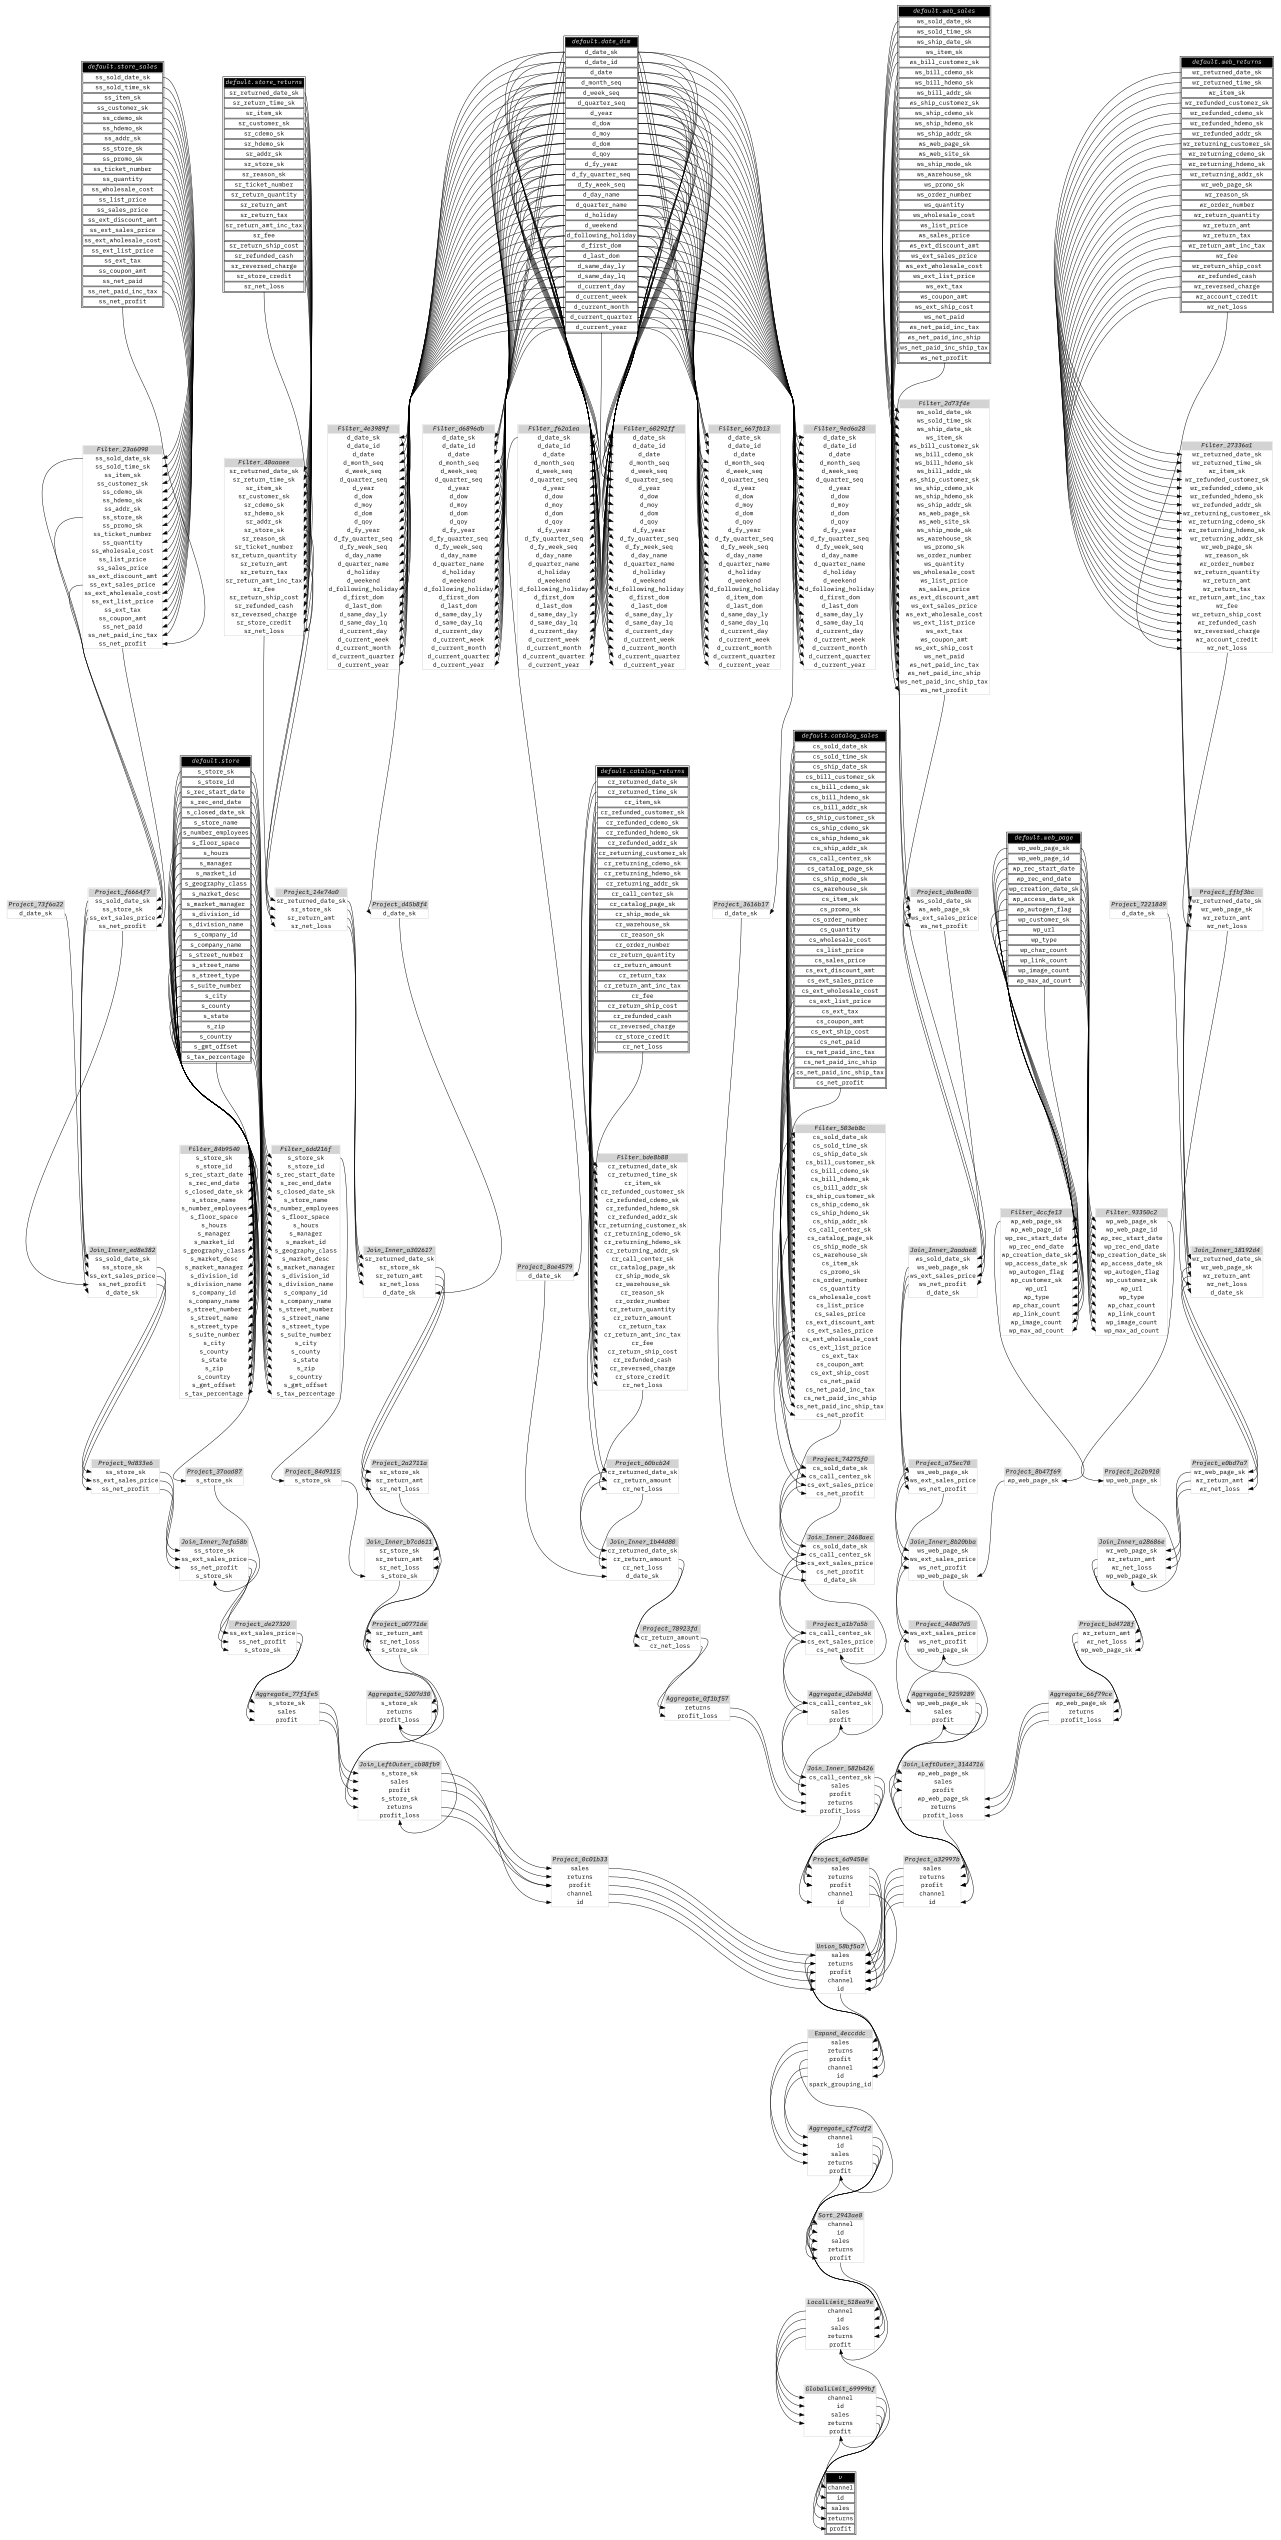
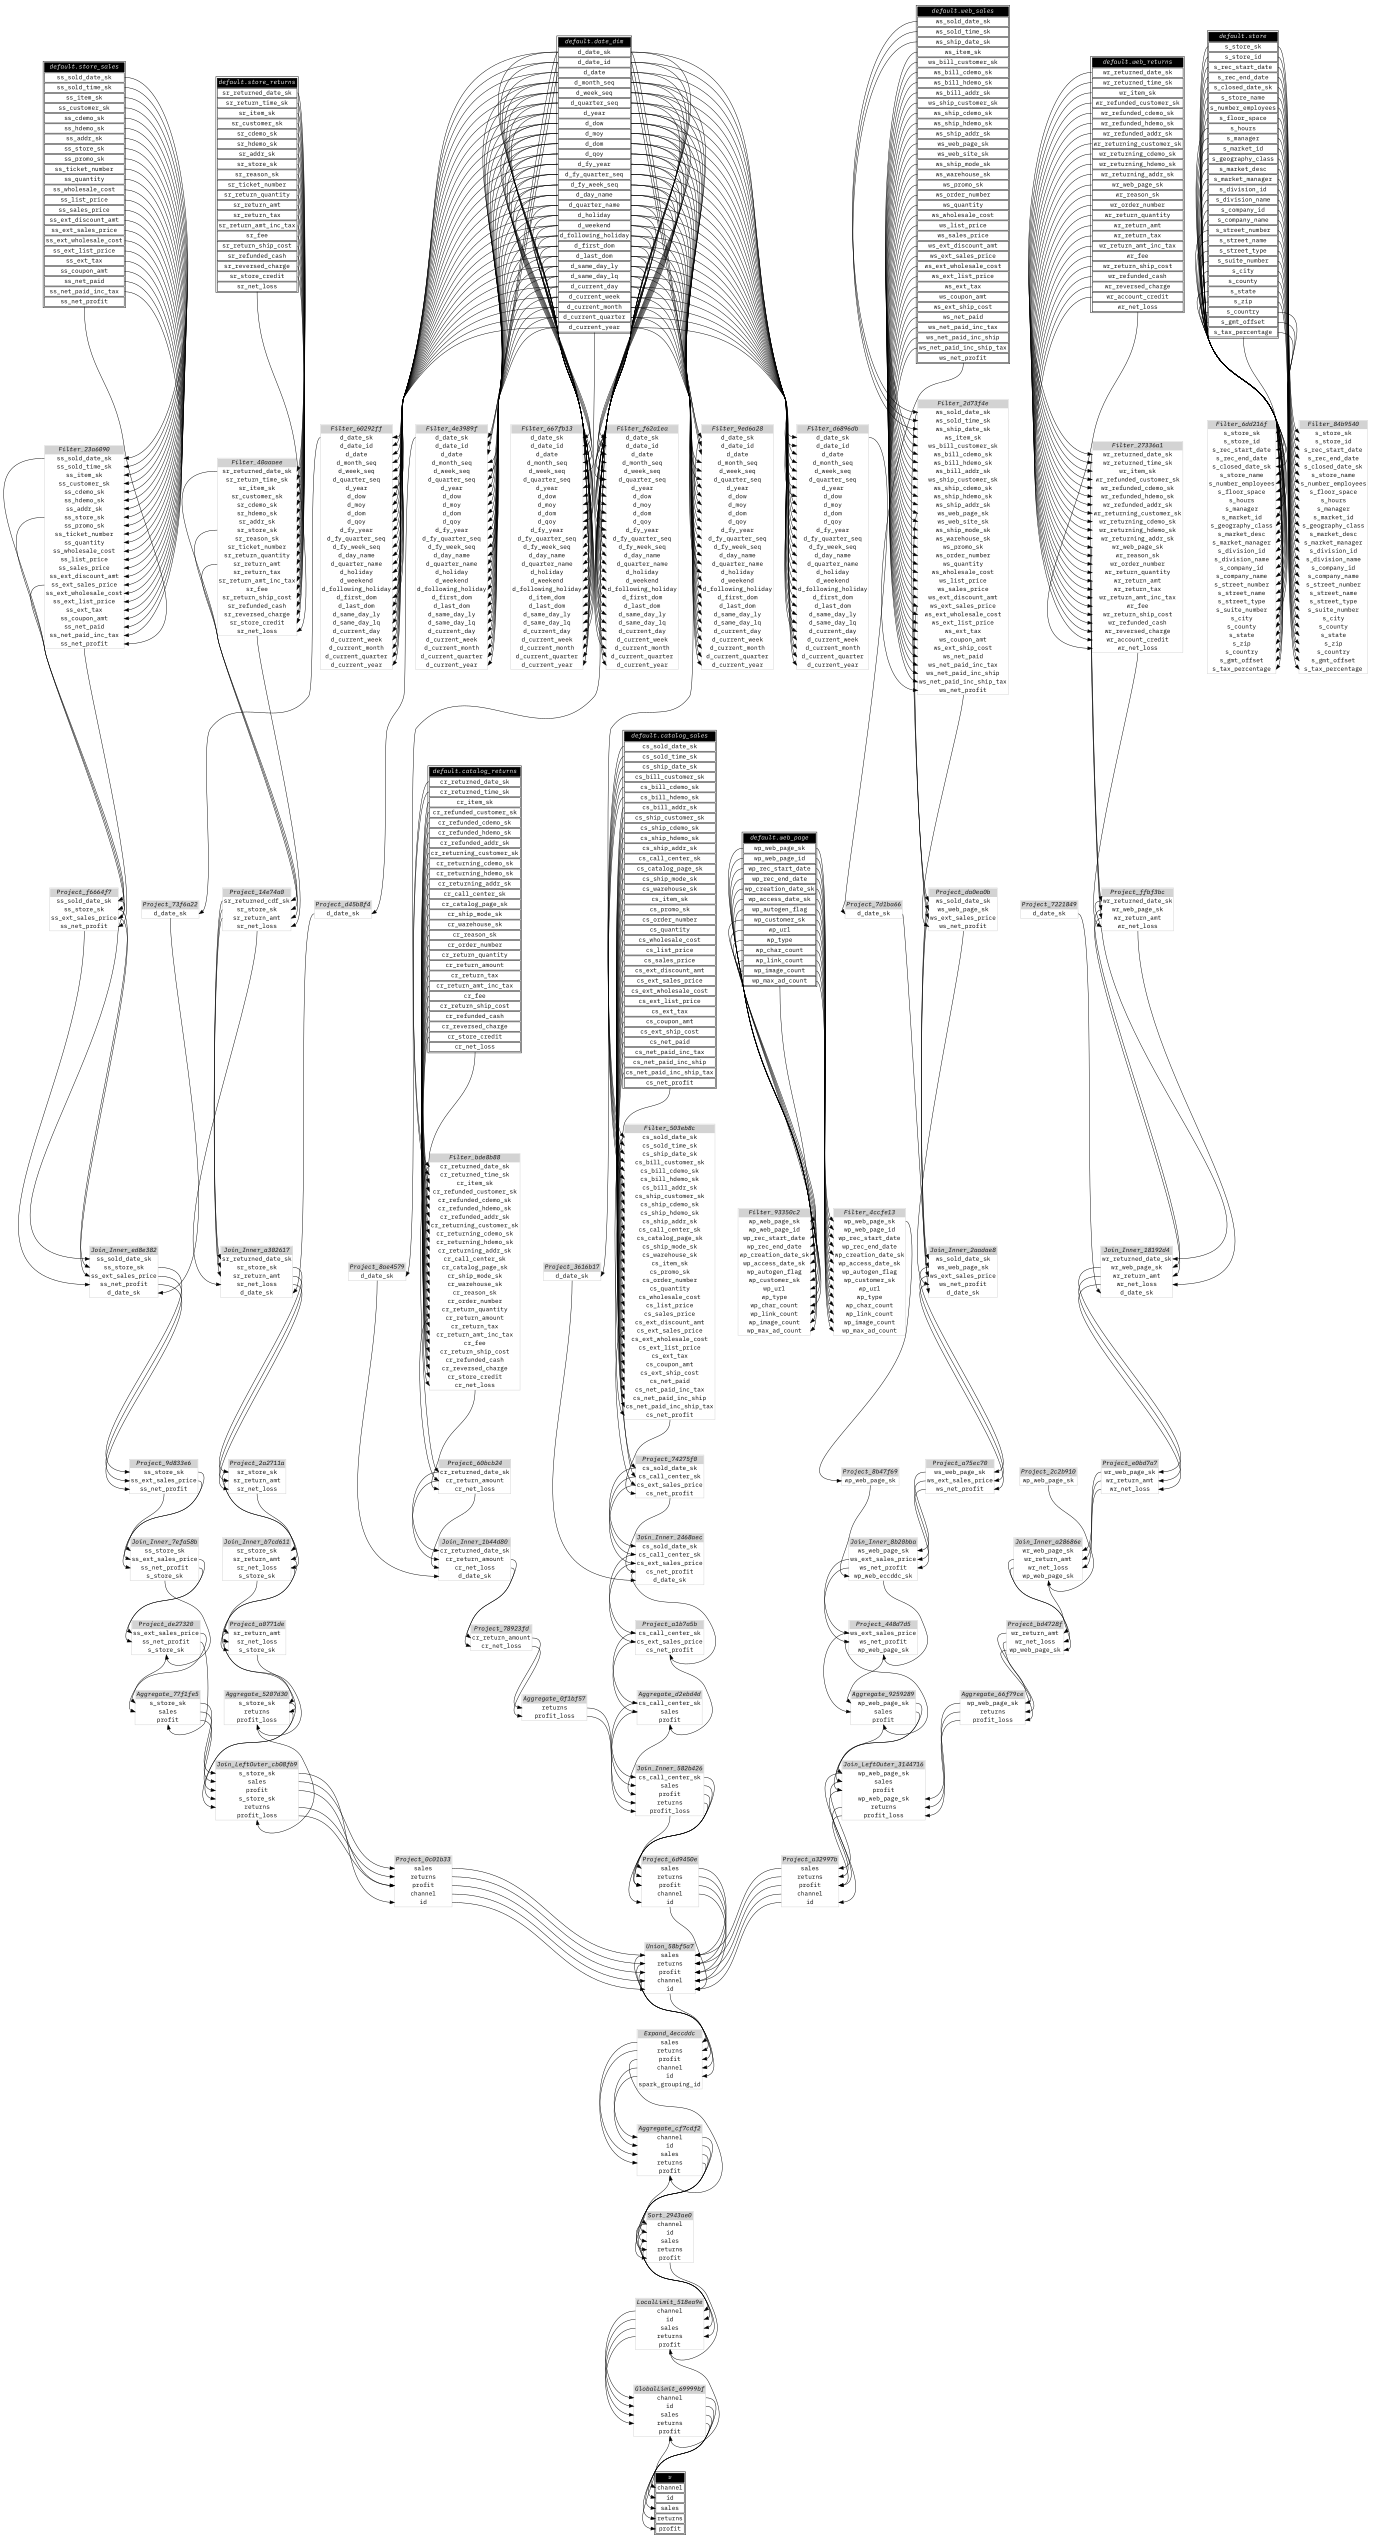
edge "Filter_60292ff" -> "Project_73f6a22": added
node "Project_14e74a0": text "sr_returned_date_sk" -> "sr_returned_cdf_sk"
node "Project_7d1ba66": added
edge "Filter_93350c2" -> "Project_2c2b910": removed
node "Project_37aad87": removed
node "Project_84d9115": removed
node "Join_Inner_8b20bba": text "wp_web_page_sk" -> "wp_web_eccddc_sk"
